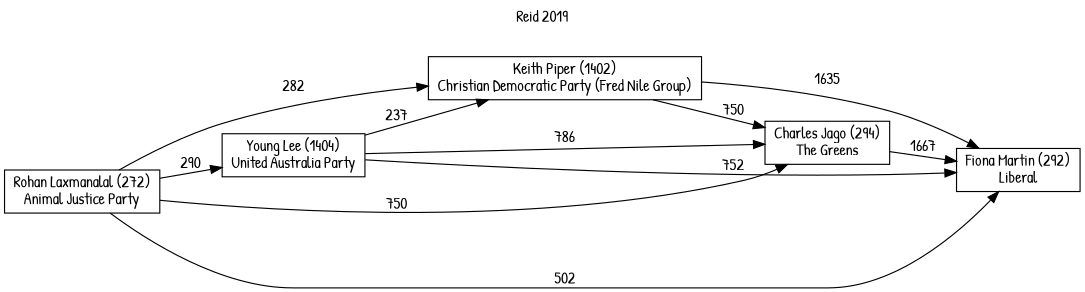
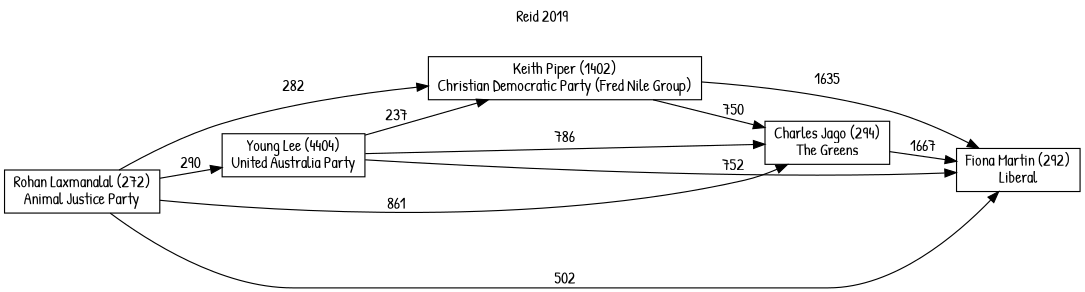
node "Young Lee (1404) United Australia Party": label "Young Lee (1404) United Australia Party" -> "Young Lee (4404) United Australia Party"
edge "Rohan Laxmanalal (272) Animal Justice Party" -> "Charles Jago (294) The Greens": label "750" -> "861"
